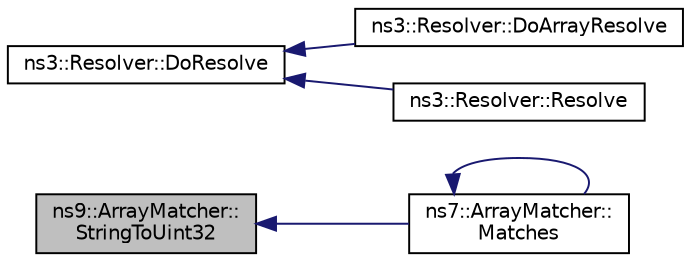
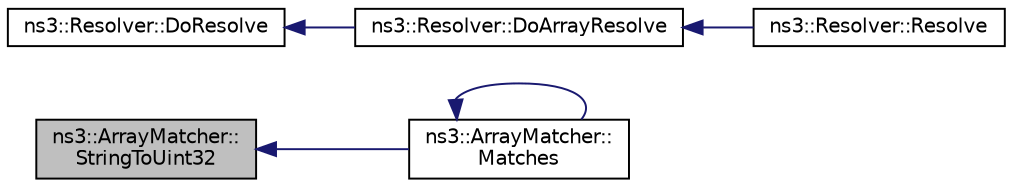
edge "ns3::Resolver::Resolve" -> "ns3::Resolver::DoResolve": now "ns3::Resolver::Resolve" -> "ns3::Resolver::DoArrayResolve"
node "ns9::ArrayMatcher:: StringToUint32": label "ns9::ArrayMatcher:: StringToUint32" -> "ns3::ArrayMatcher:: StringToUint32"
node "ns7::ArrayMatcher:: Matches": label "ns7::ArrayMatcher:: Matches" -> "ns3::ArrayMatcher:: Matches"
